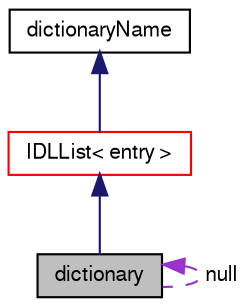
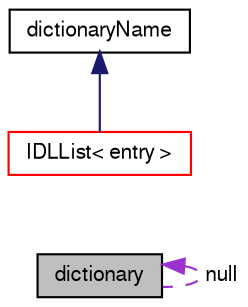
edge "dictionary" -> "IDLList< entry >": removed
